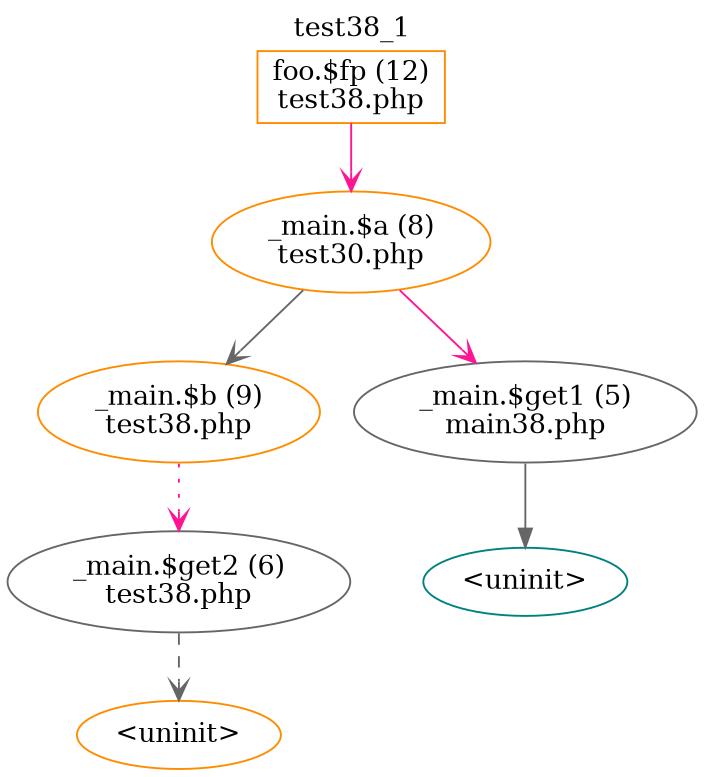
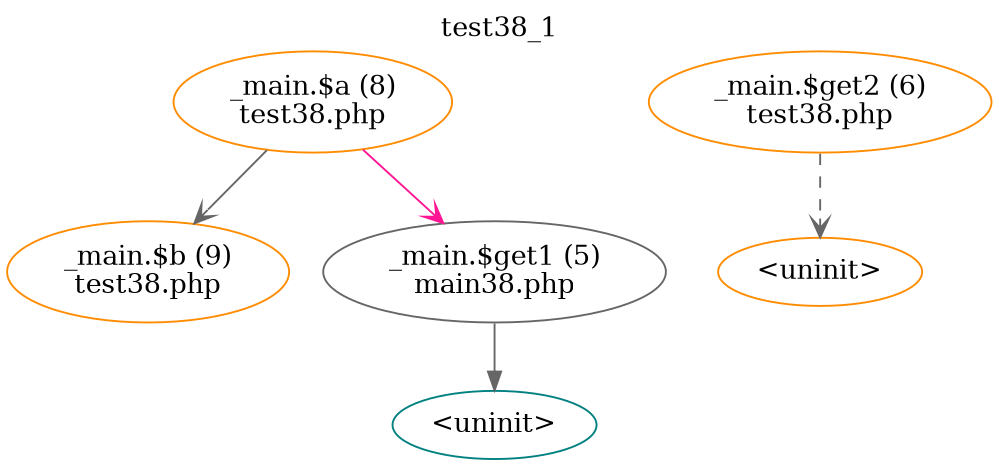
node "foo.$fp (12) test38.php": removed
node "_main.$a (8) test30.php": label "_main.$a (8) test30.php" -> "_main.$a (8) test38.php"
edge "_main.$b (9) test38.php" -> "_main.$get2 (6) test38.php": removed
node "_main.$get2 (6) test38.php": color gray40 -> darkorange
